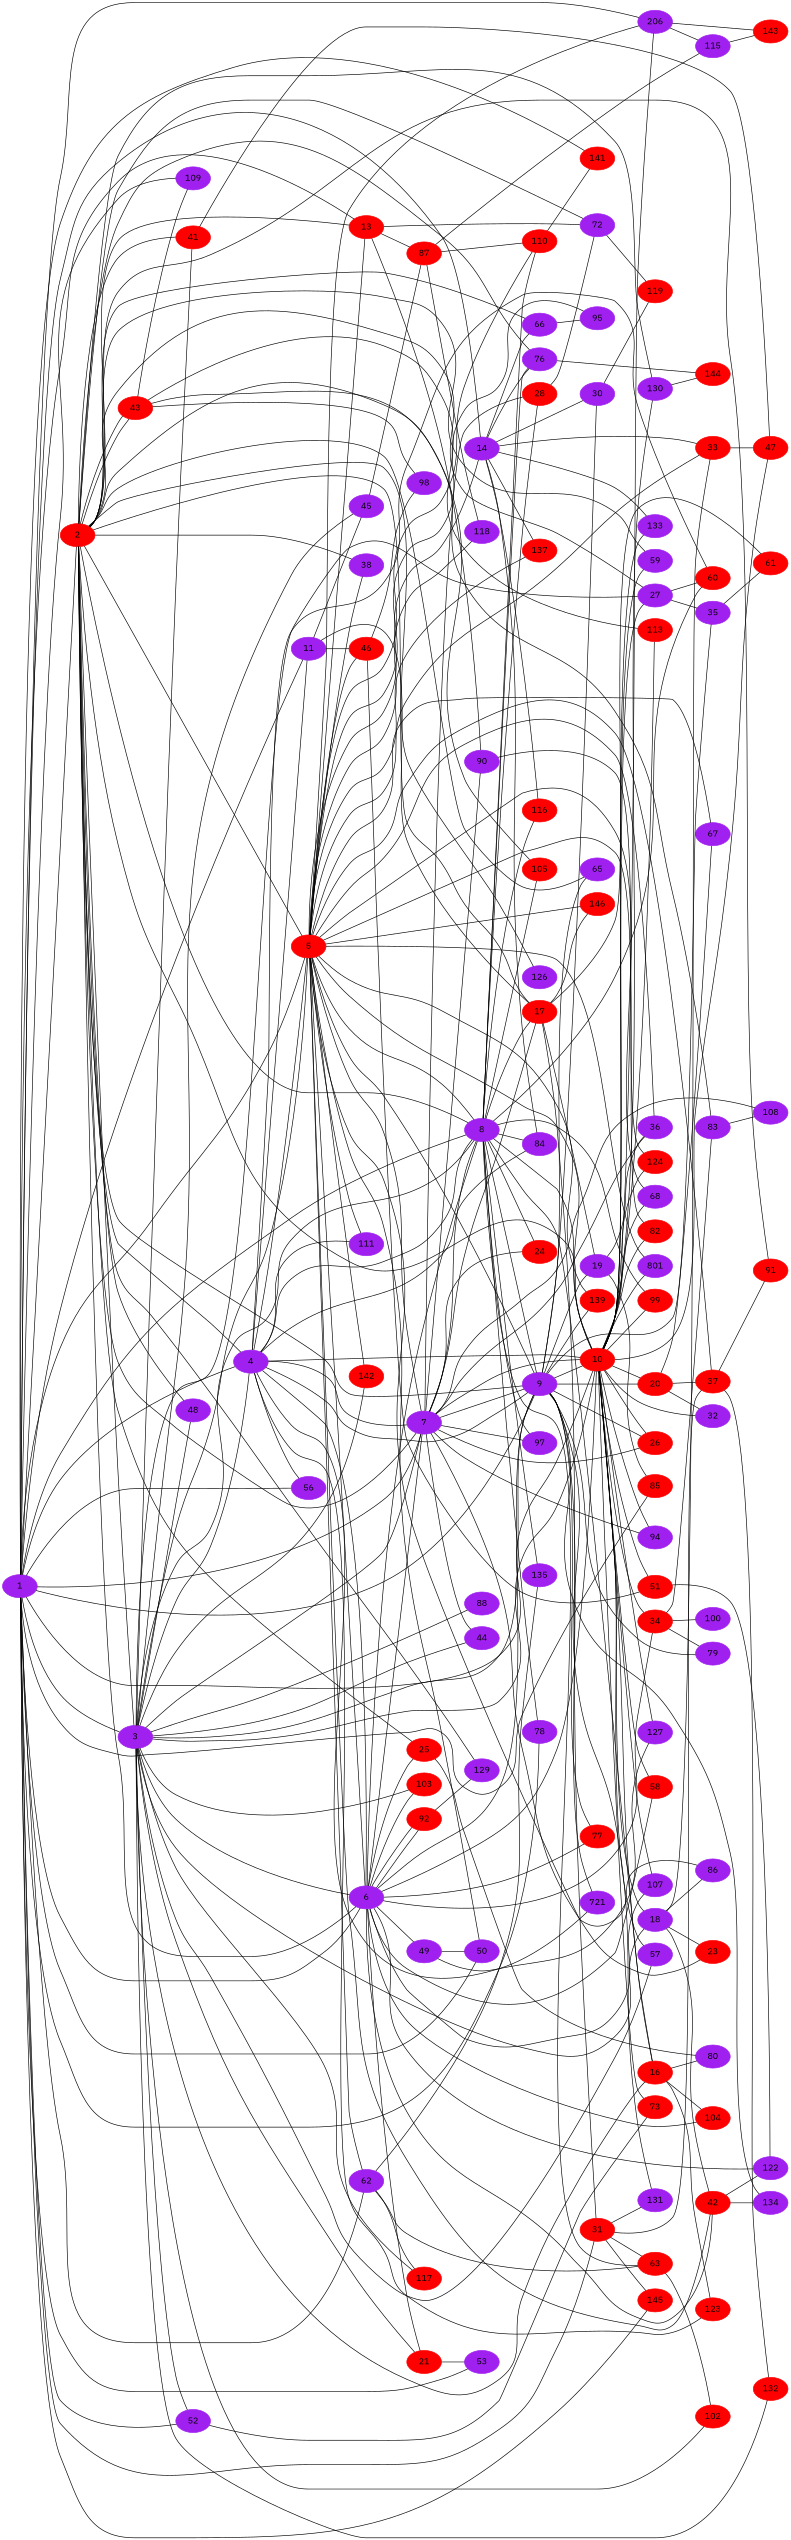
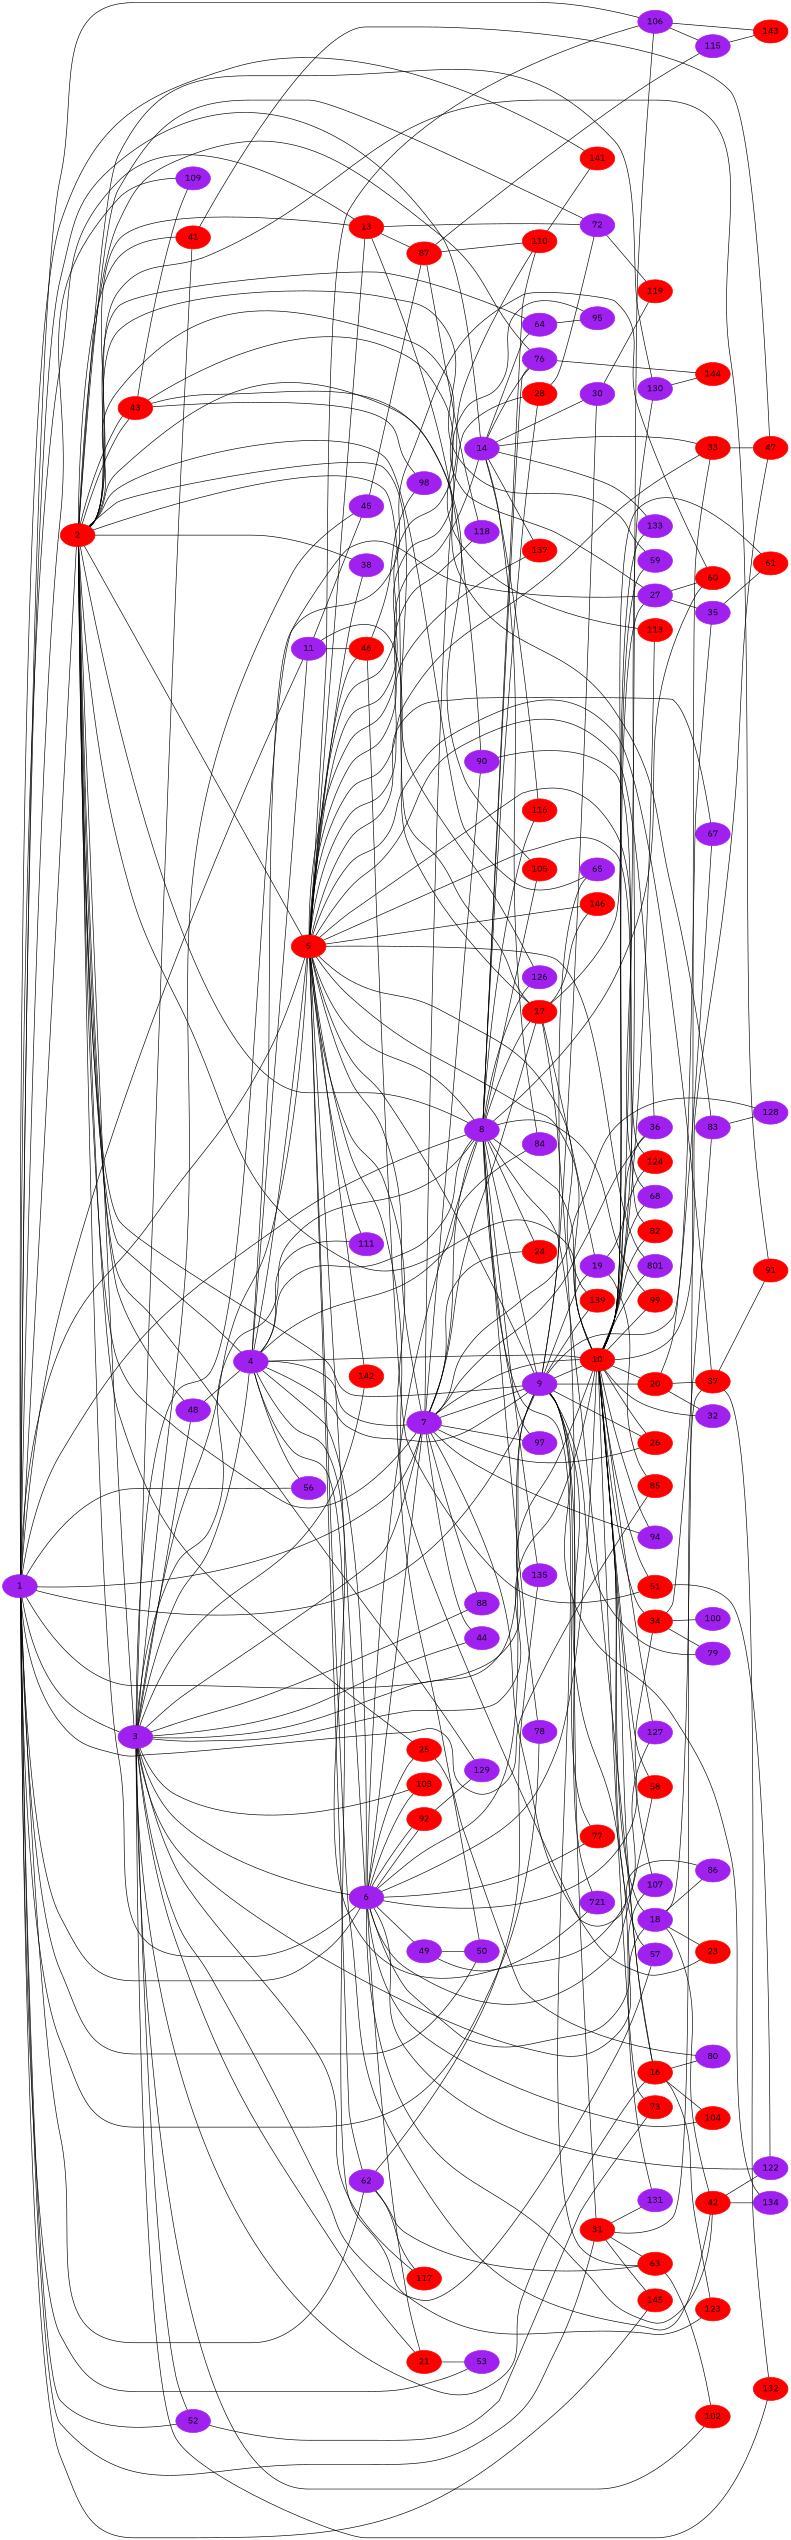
node "206": label "206" -> "106"
node "66": label "66" -> "64"
node "108": label "108" -> "128"
edge "8" -- "84": now "8" -- "126"
edge "4" -- "1": now "4" -- "48"
edge "7" -- "88": added
